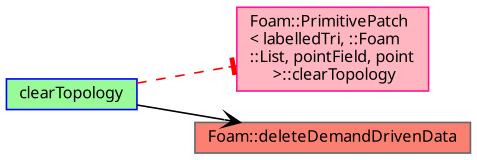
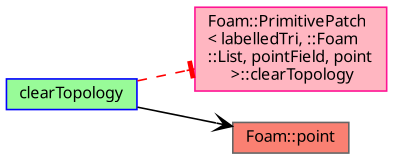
node "Foam::deleteDemandDrivenData": label "Foam::deleteDemandDrivenData" -> "Foam::point"
